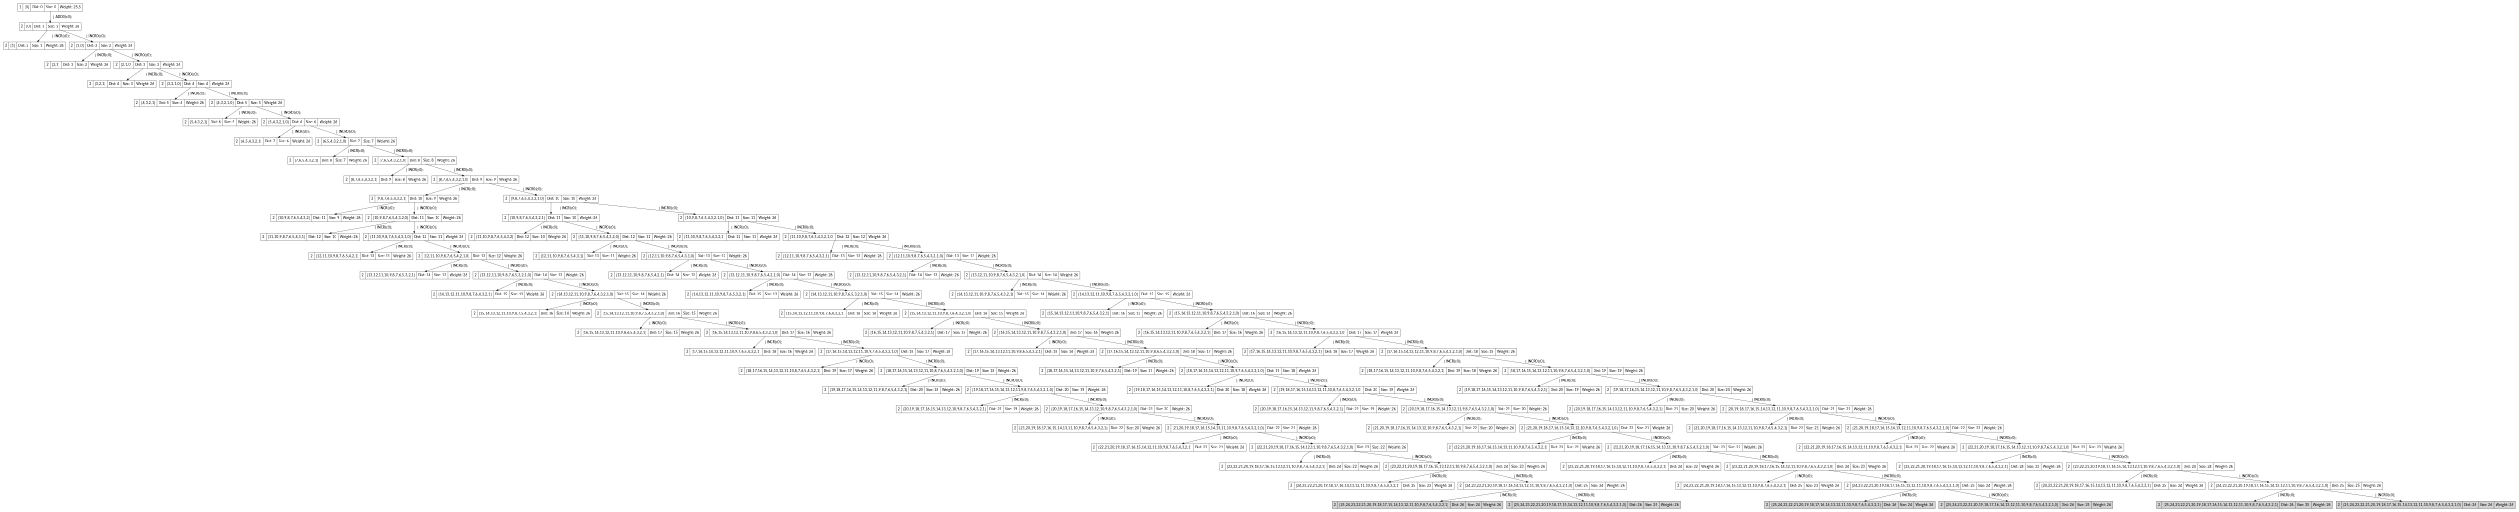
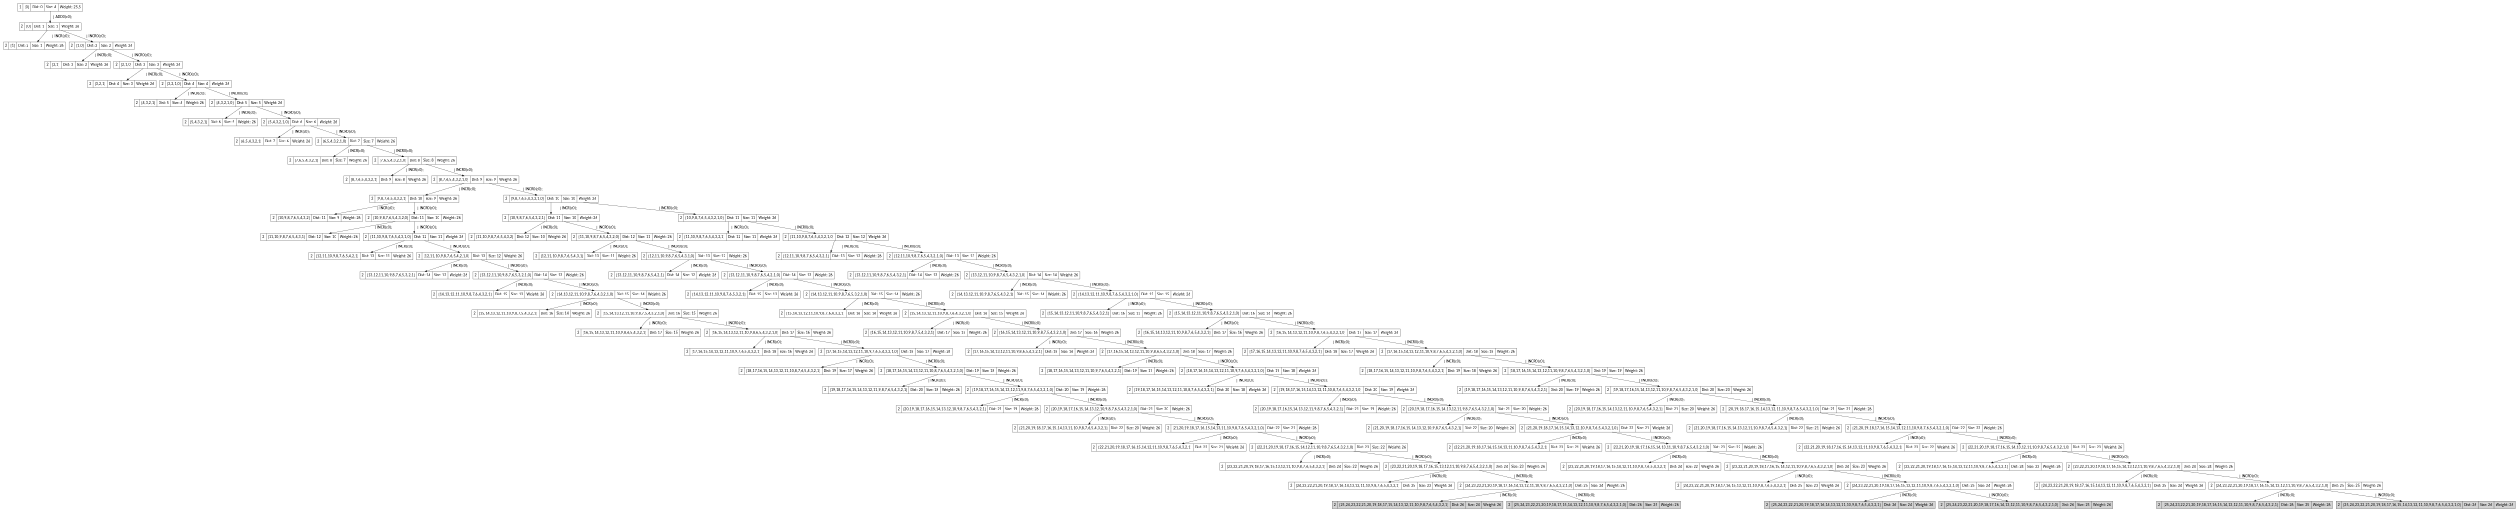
node "1": text "Size: 0" -> "Size: 4"
